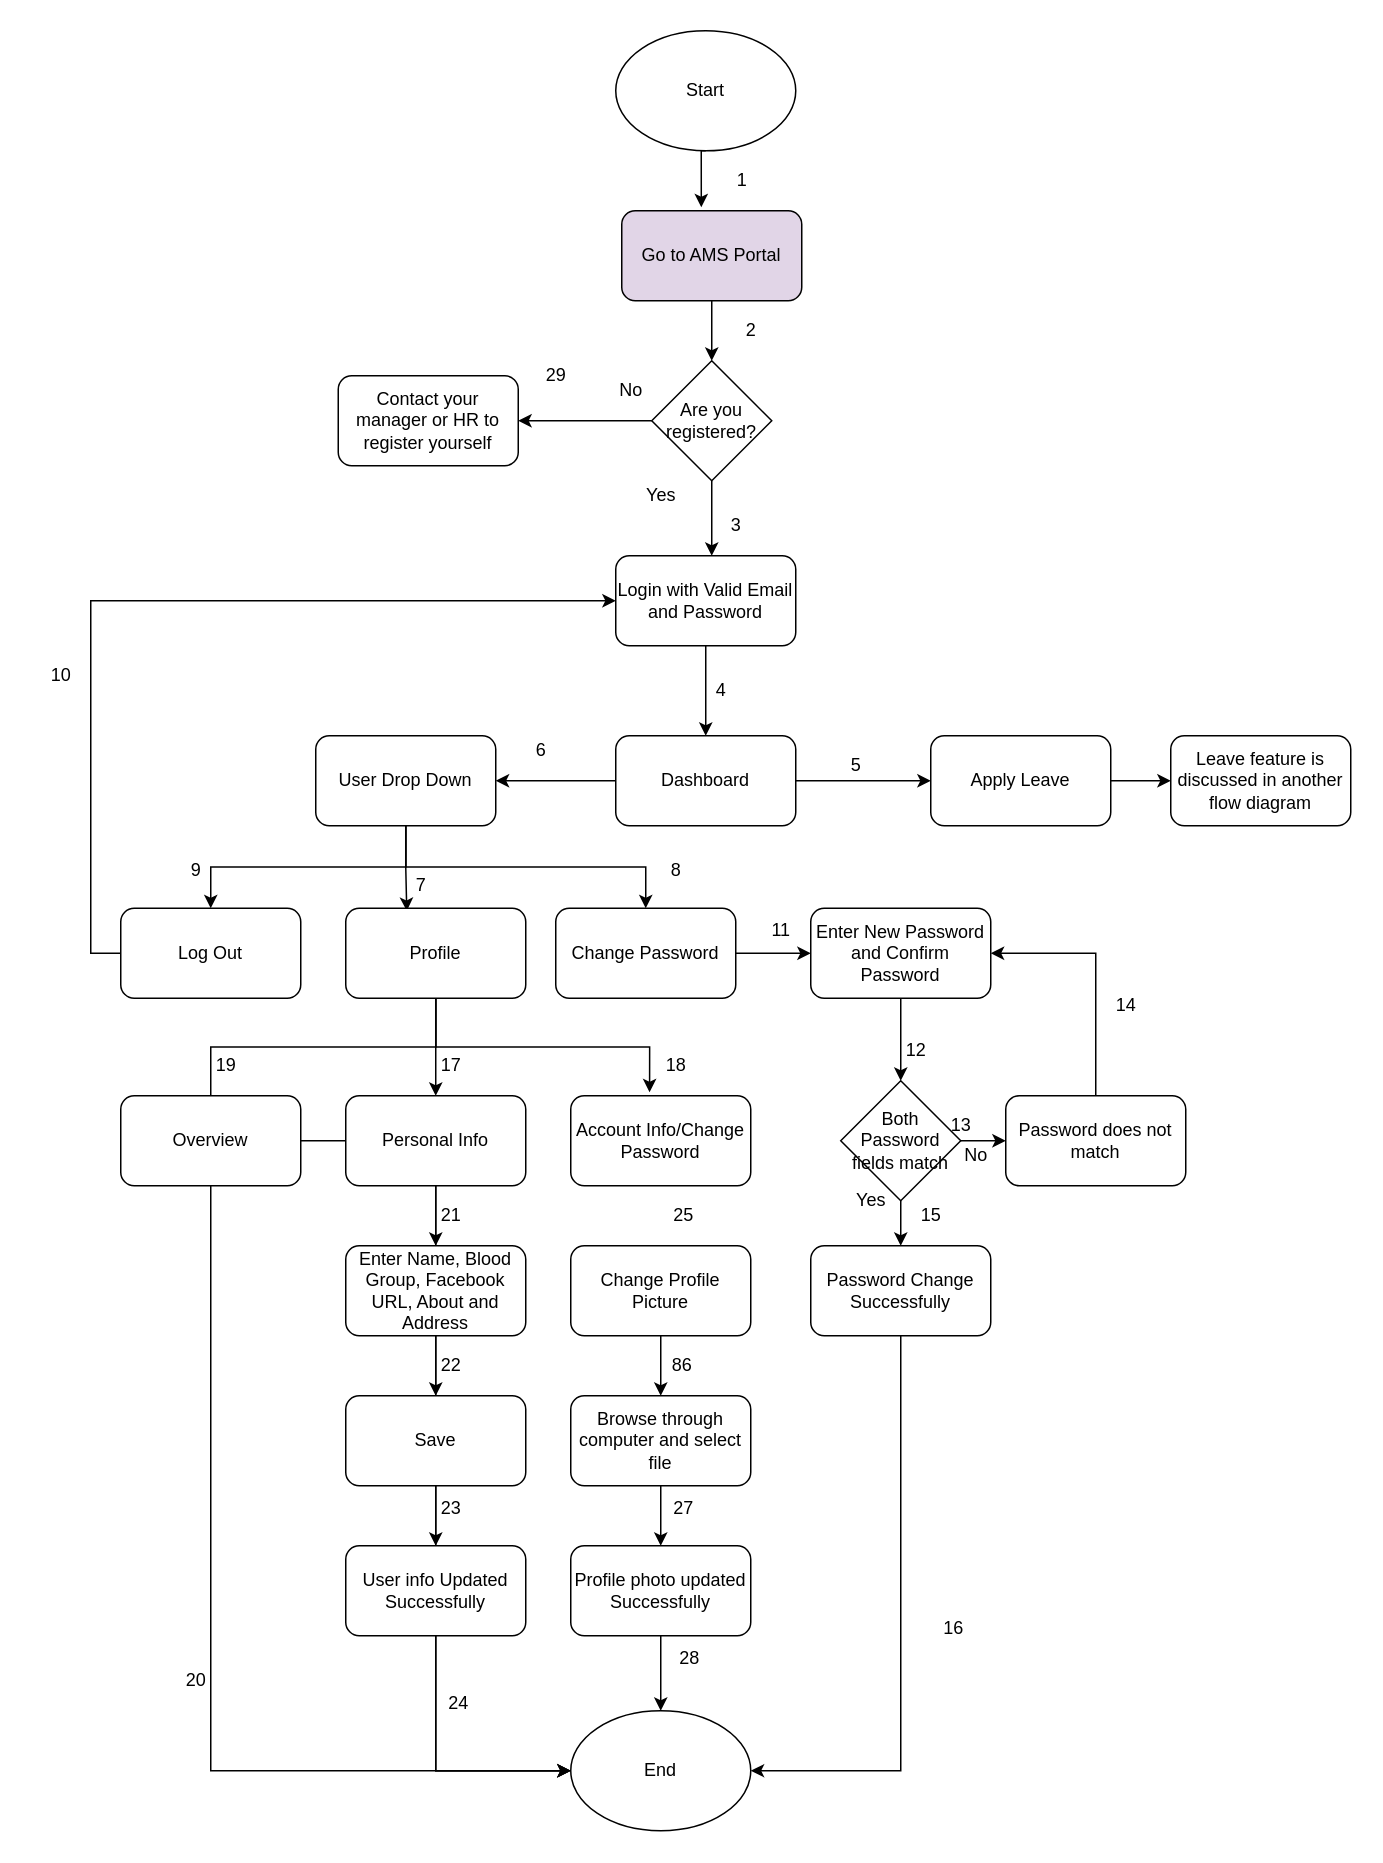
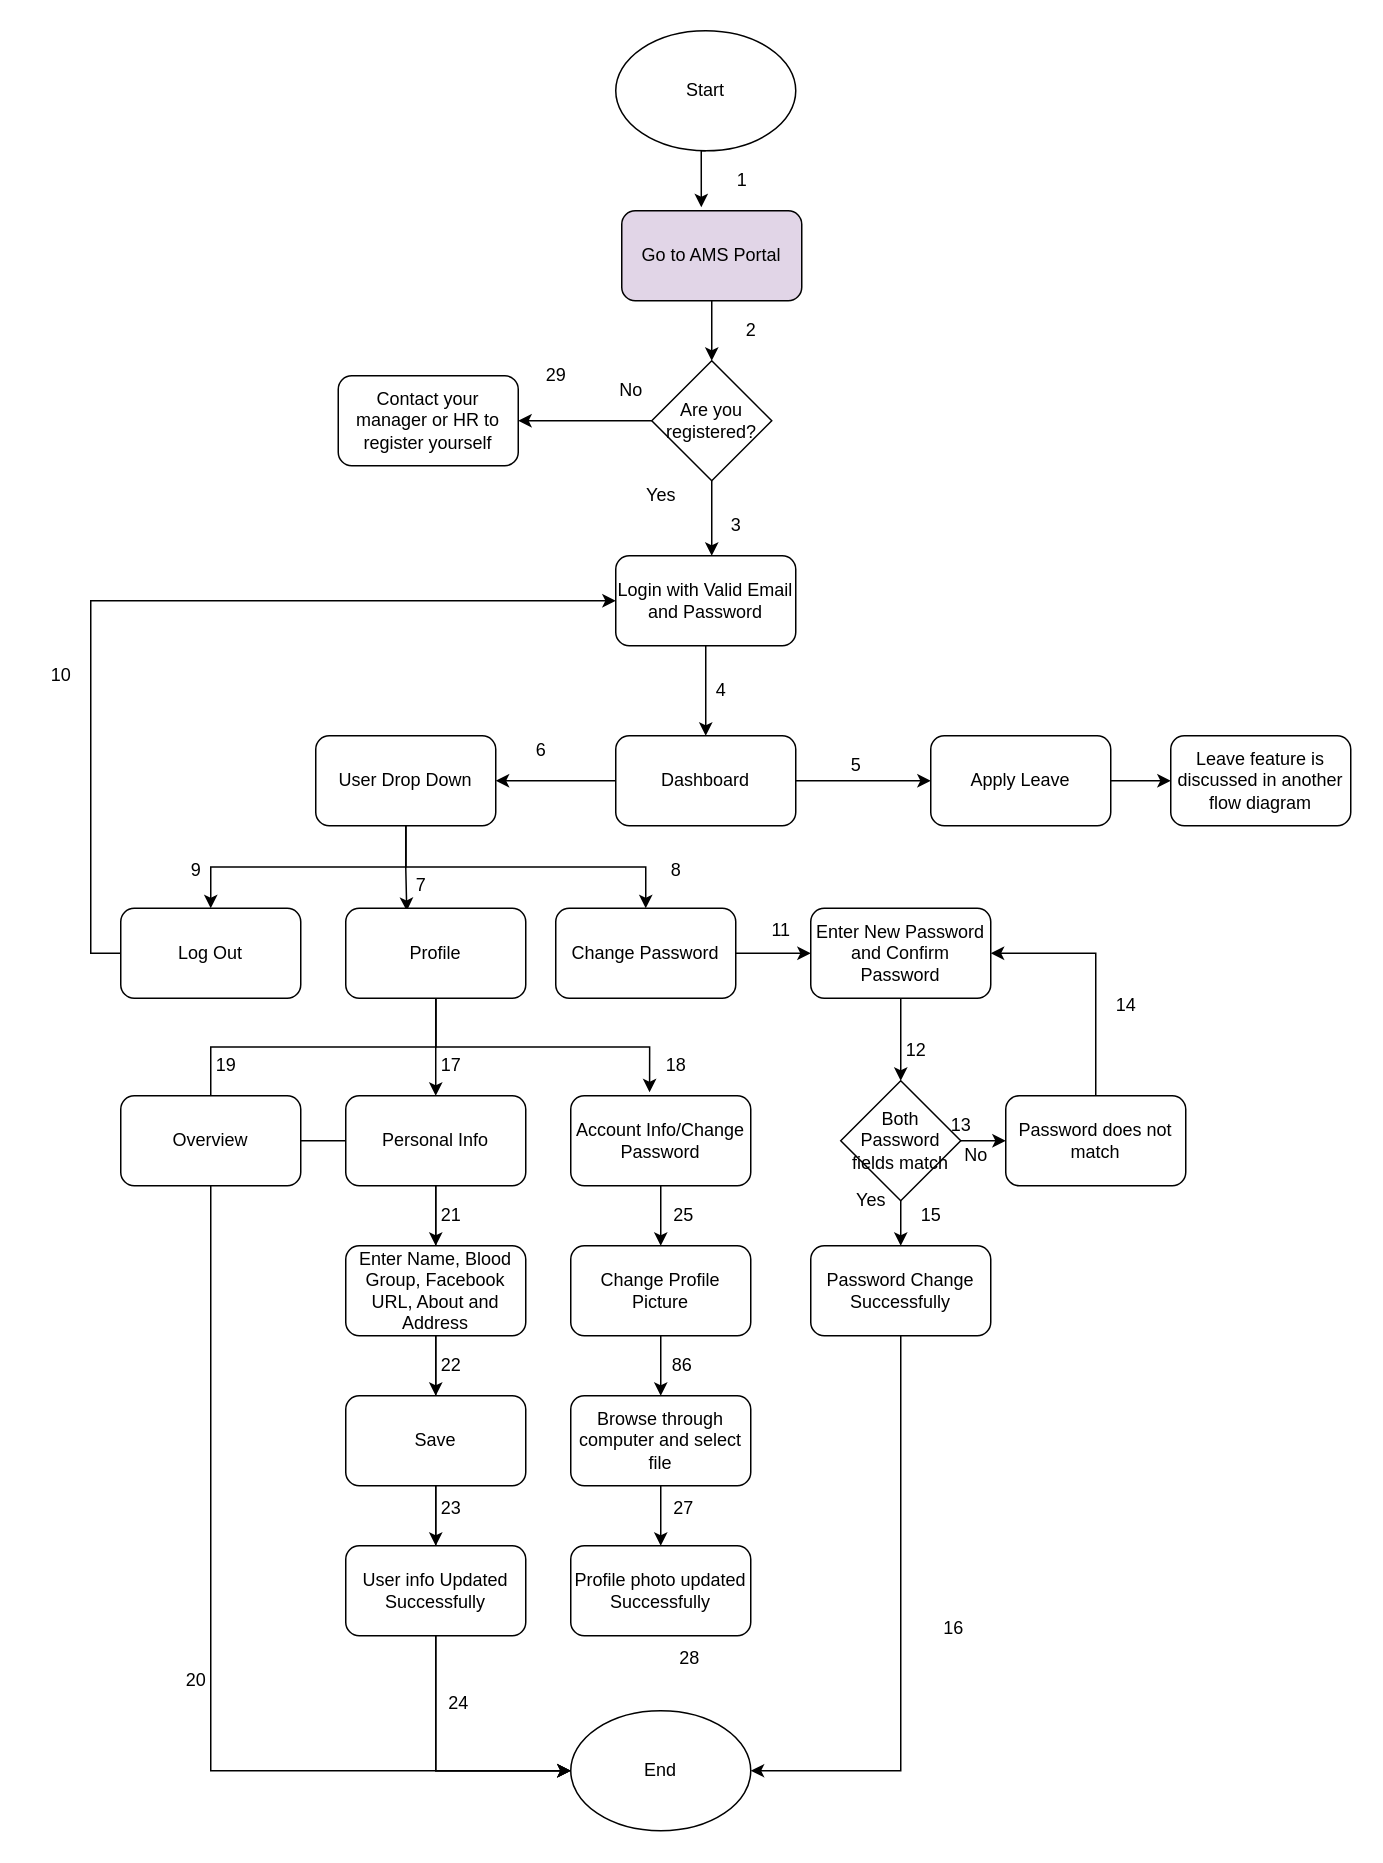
edge "Account Info/Change Password" -> "Change Profile Picture": added
edge "Profile photo updated Successfully" -> "End": removed
